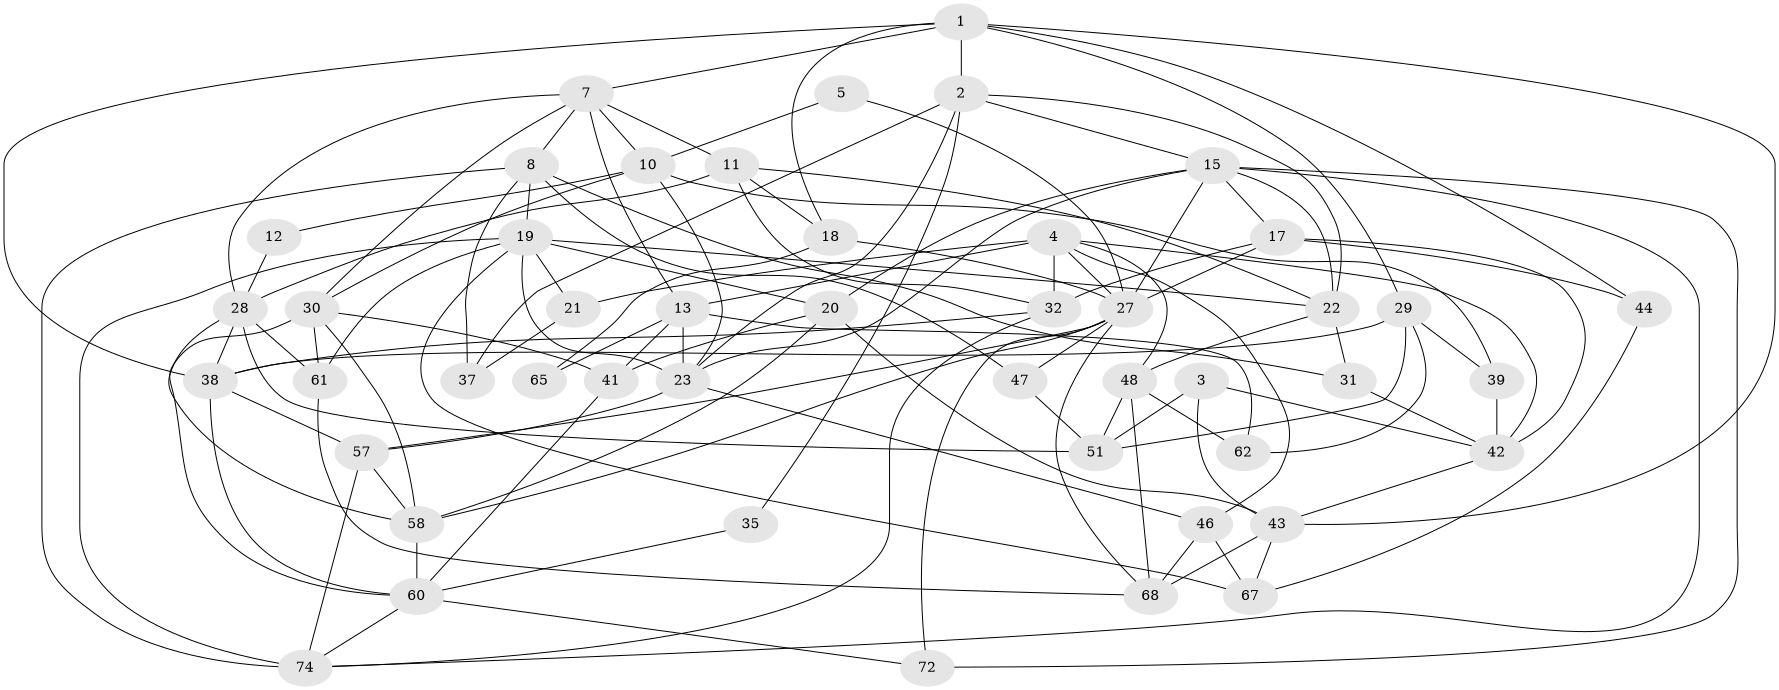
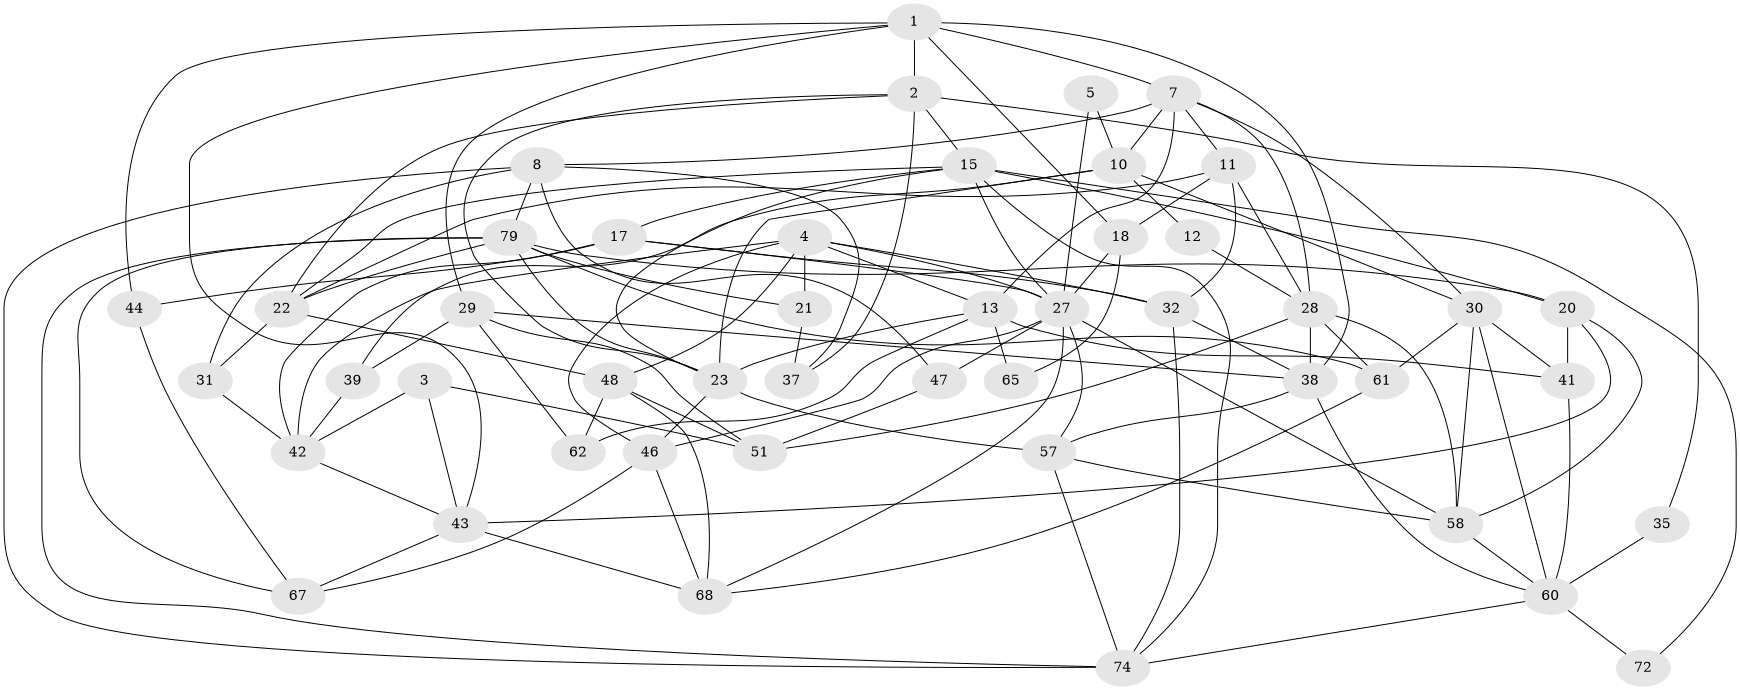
node "19": label "19" -> "79"
edge "27" -- "72": now "27" -- "46"
